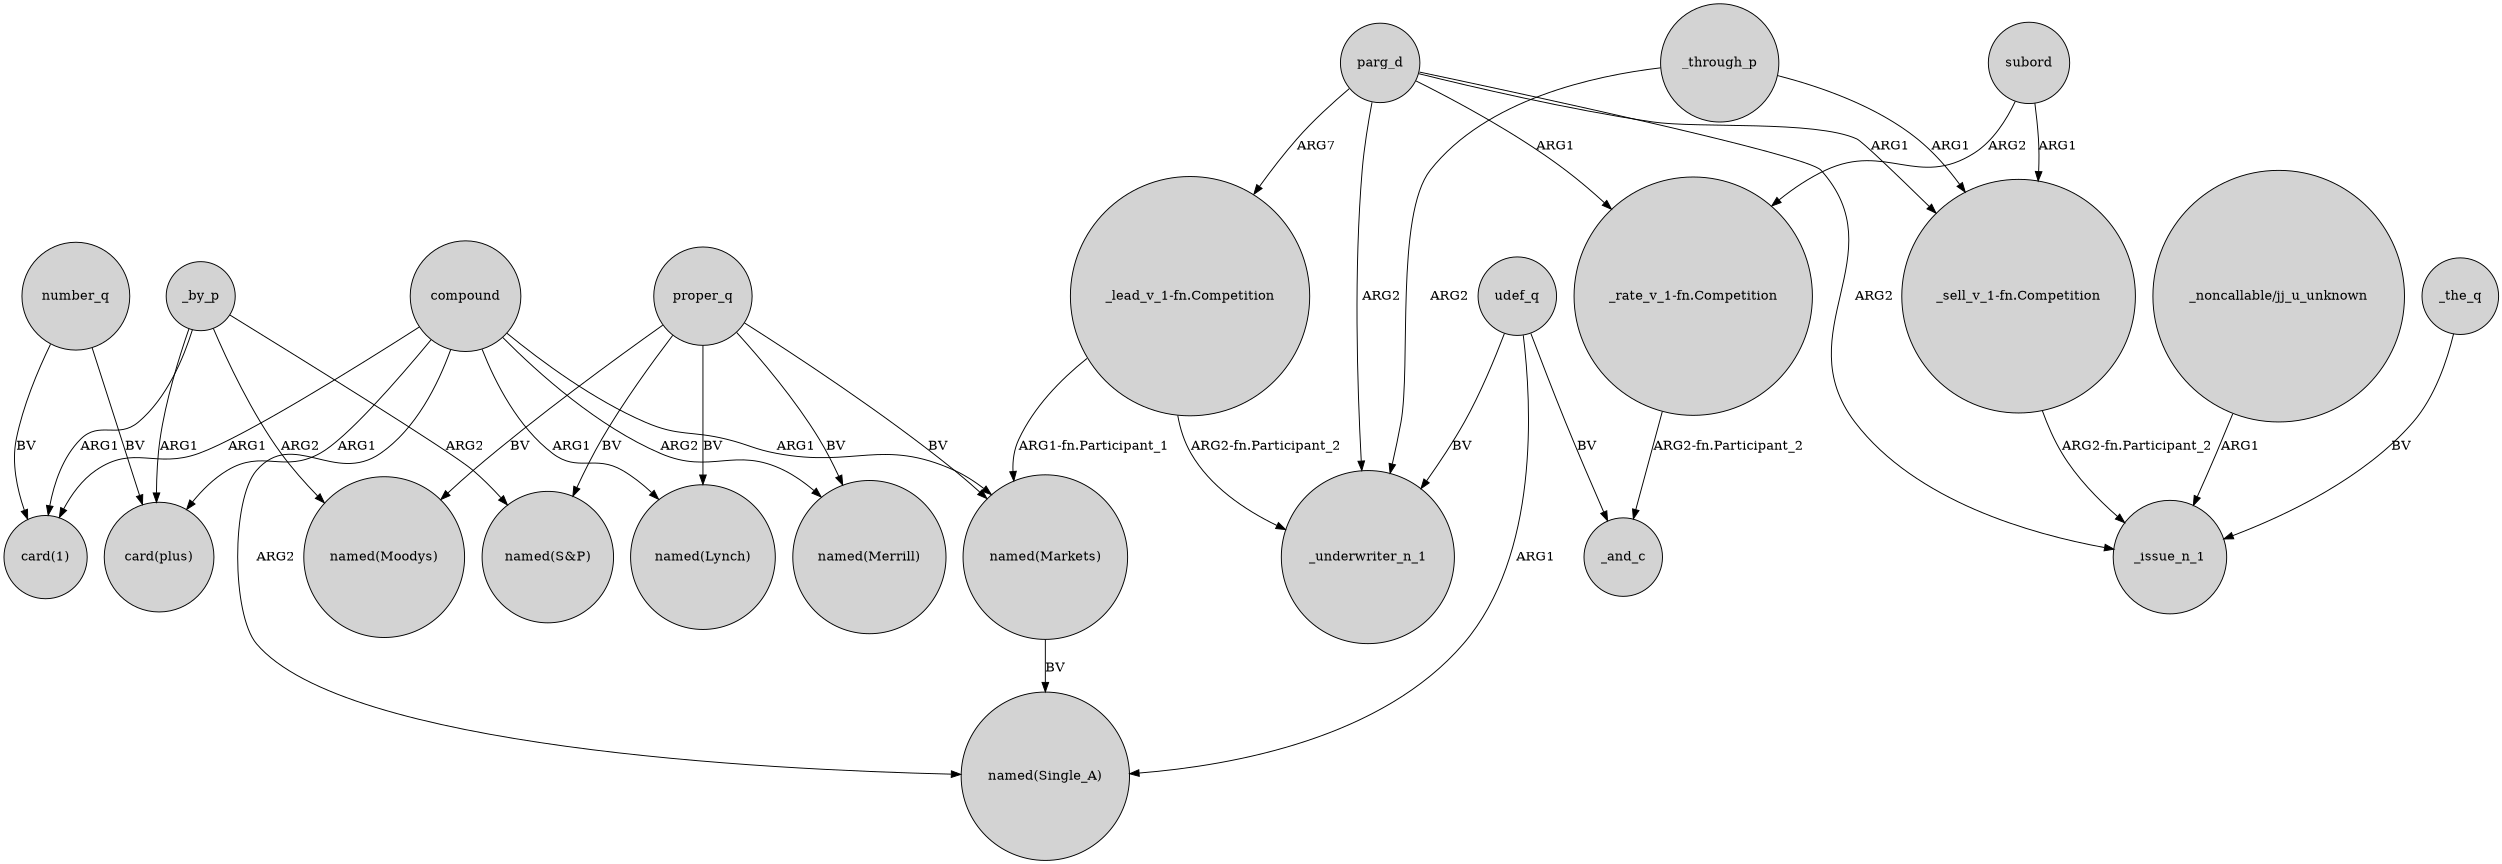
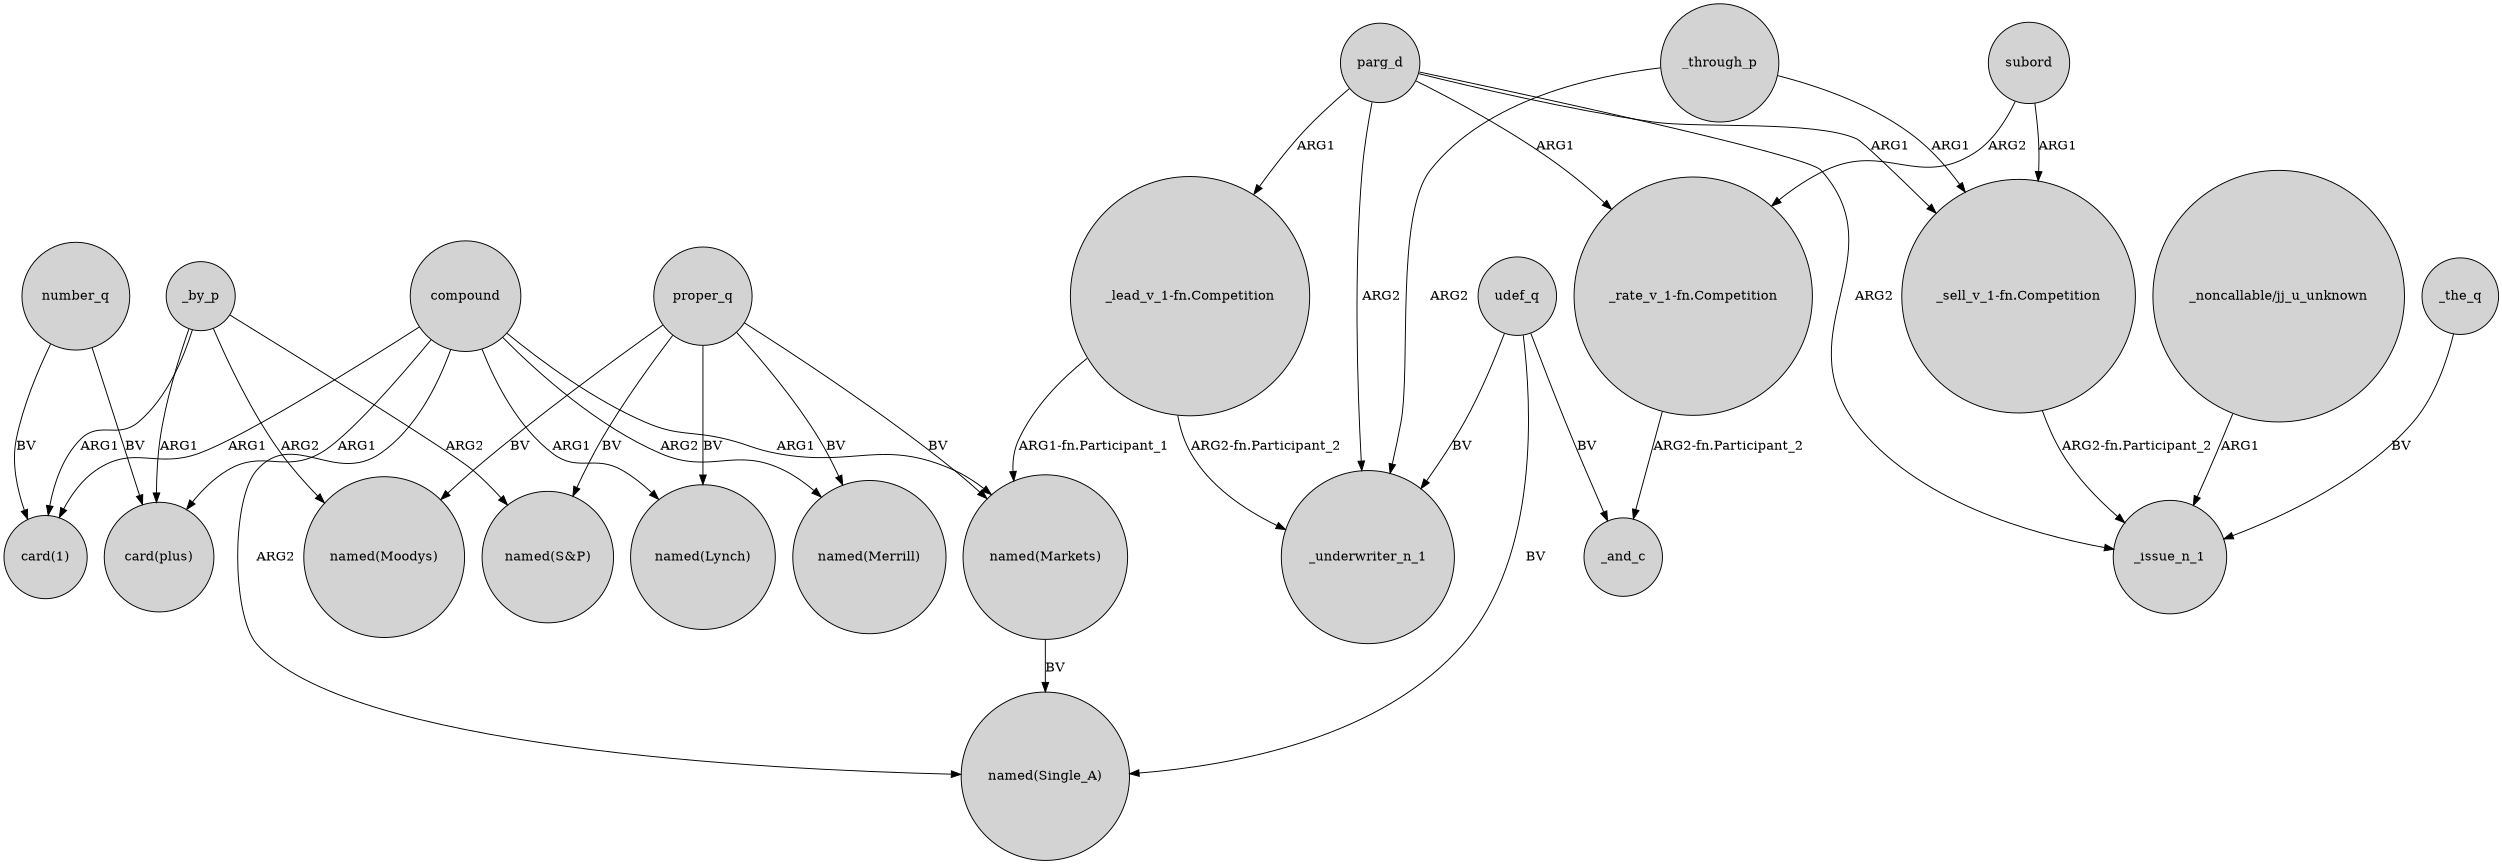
edge "parg_d" -> "_lead_v_1-fn.Competition": label "ARG7" -> "ARG1"
edge "udef_q" -> "named(Single_A)": label "ARG1" -> "BV"
